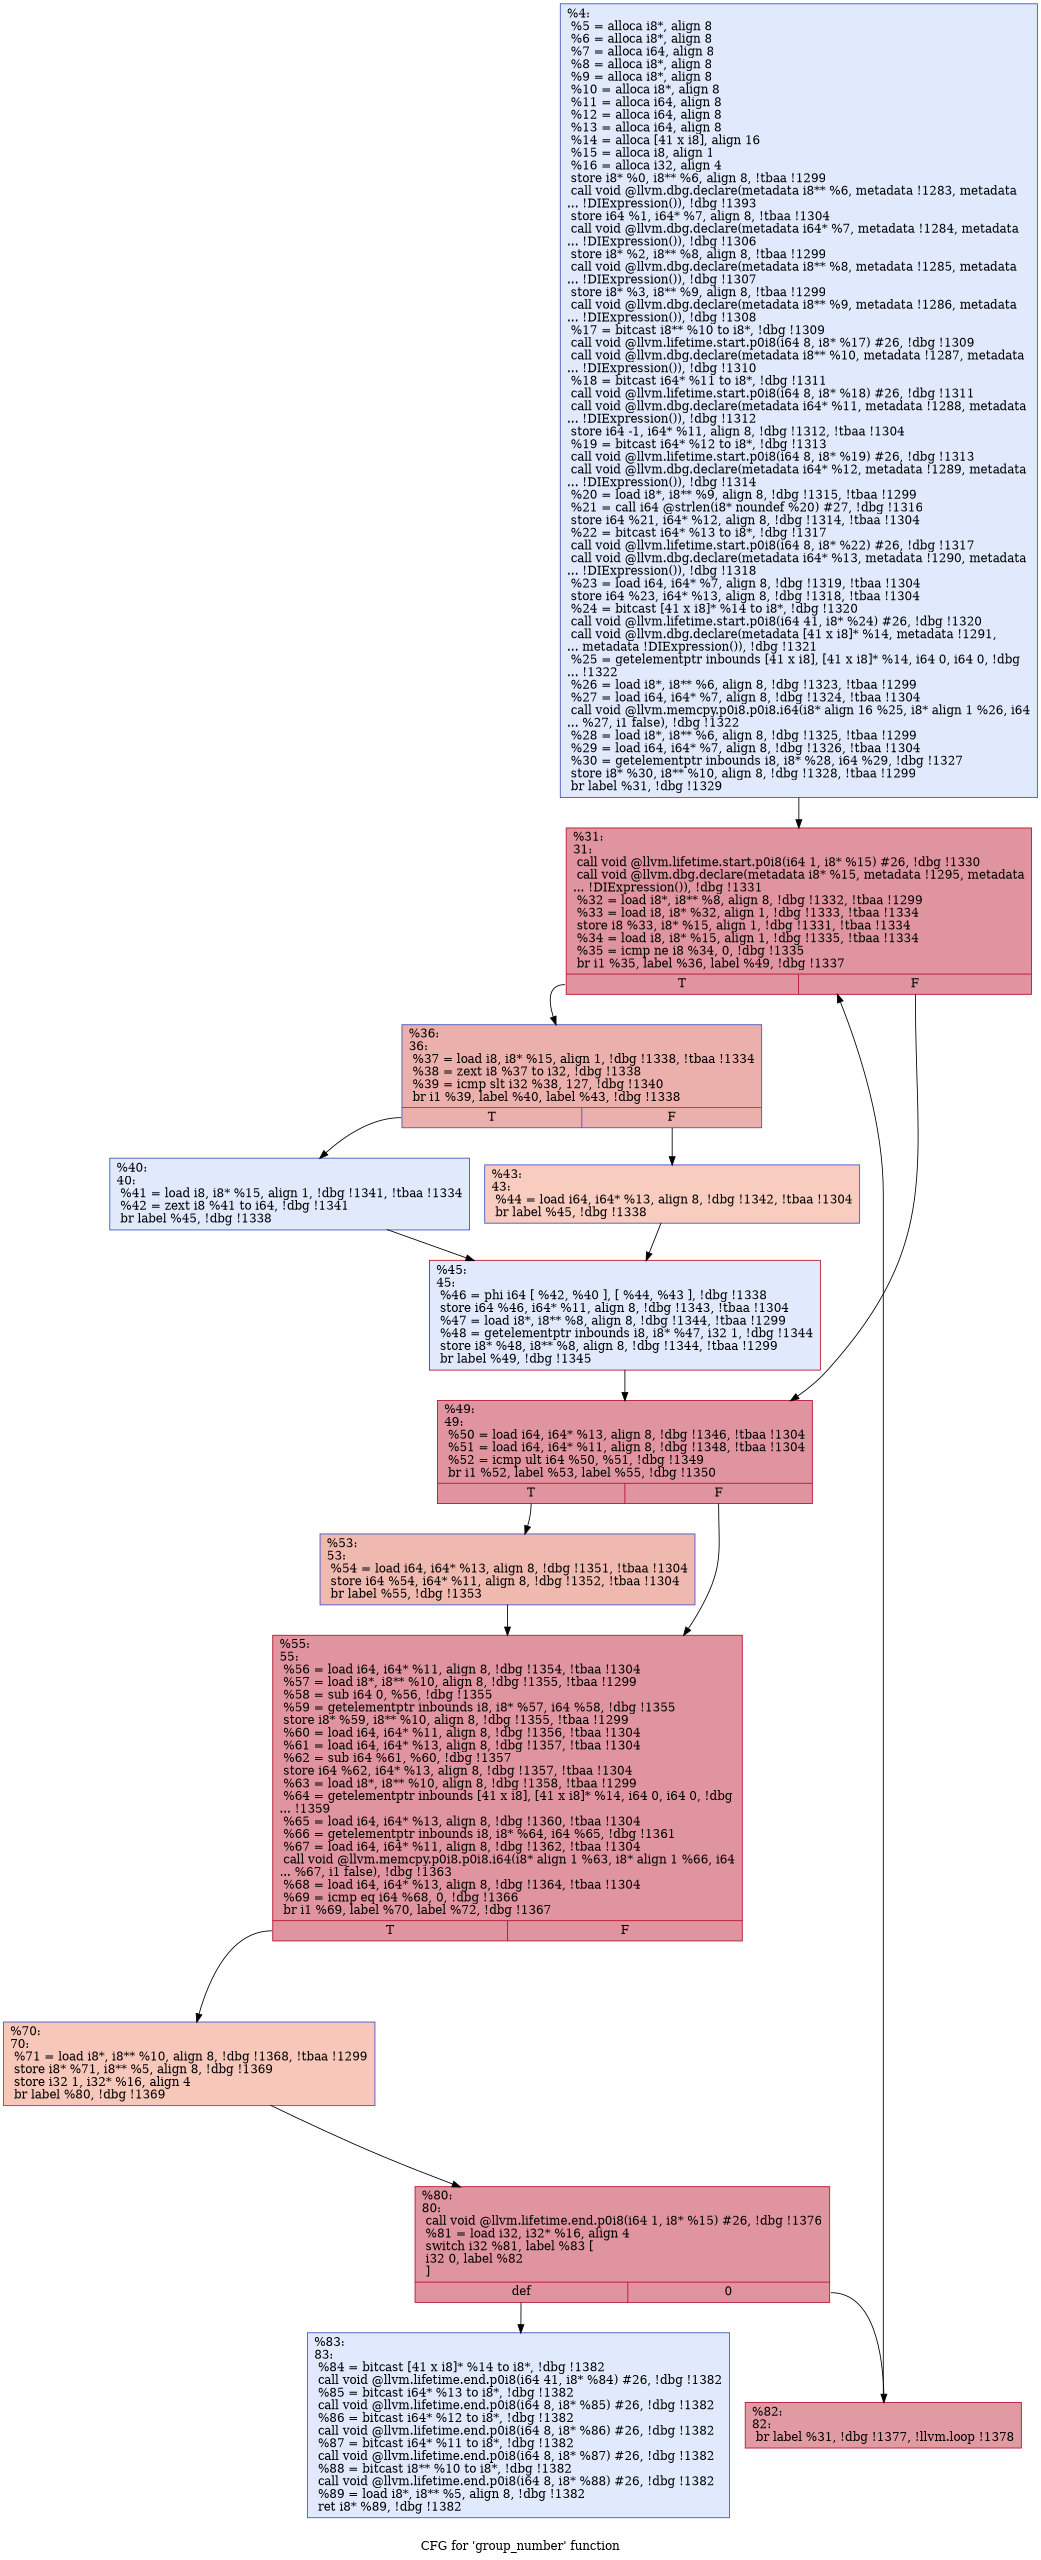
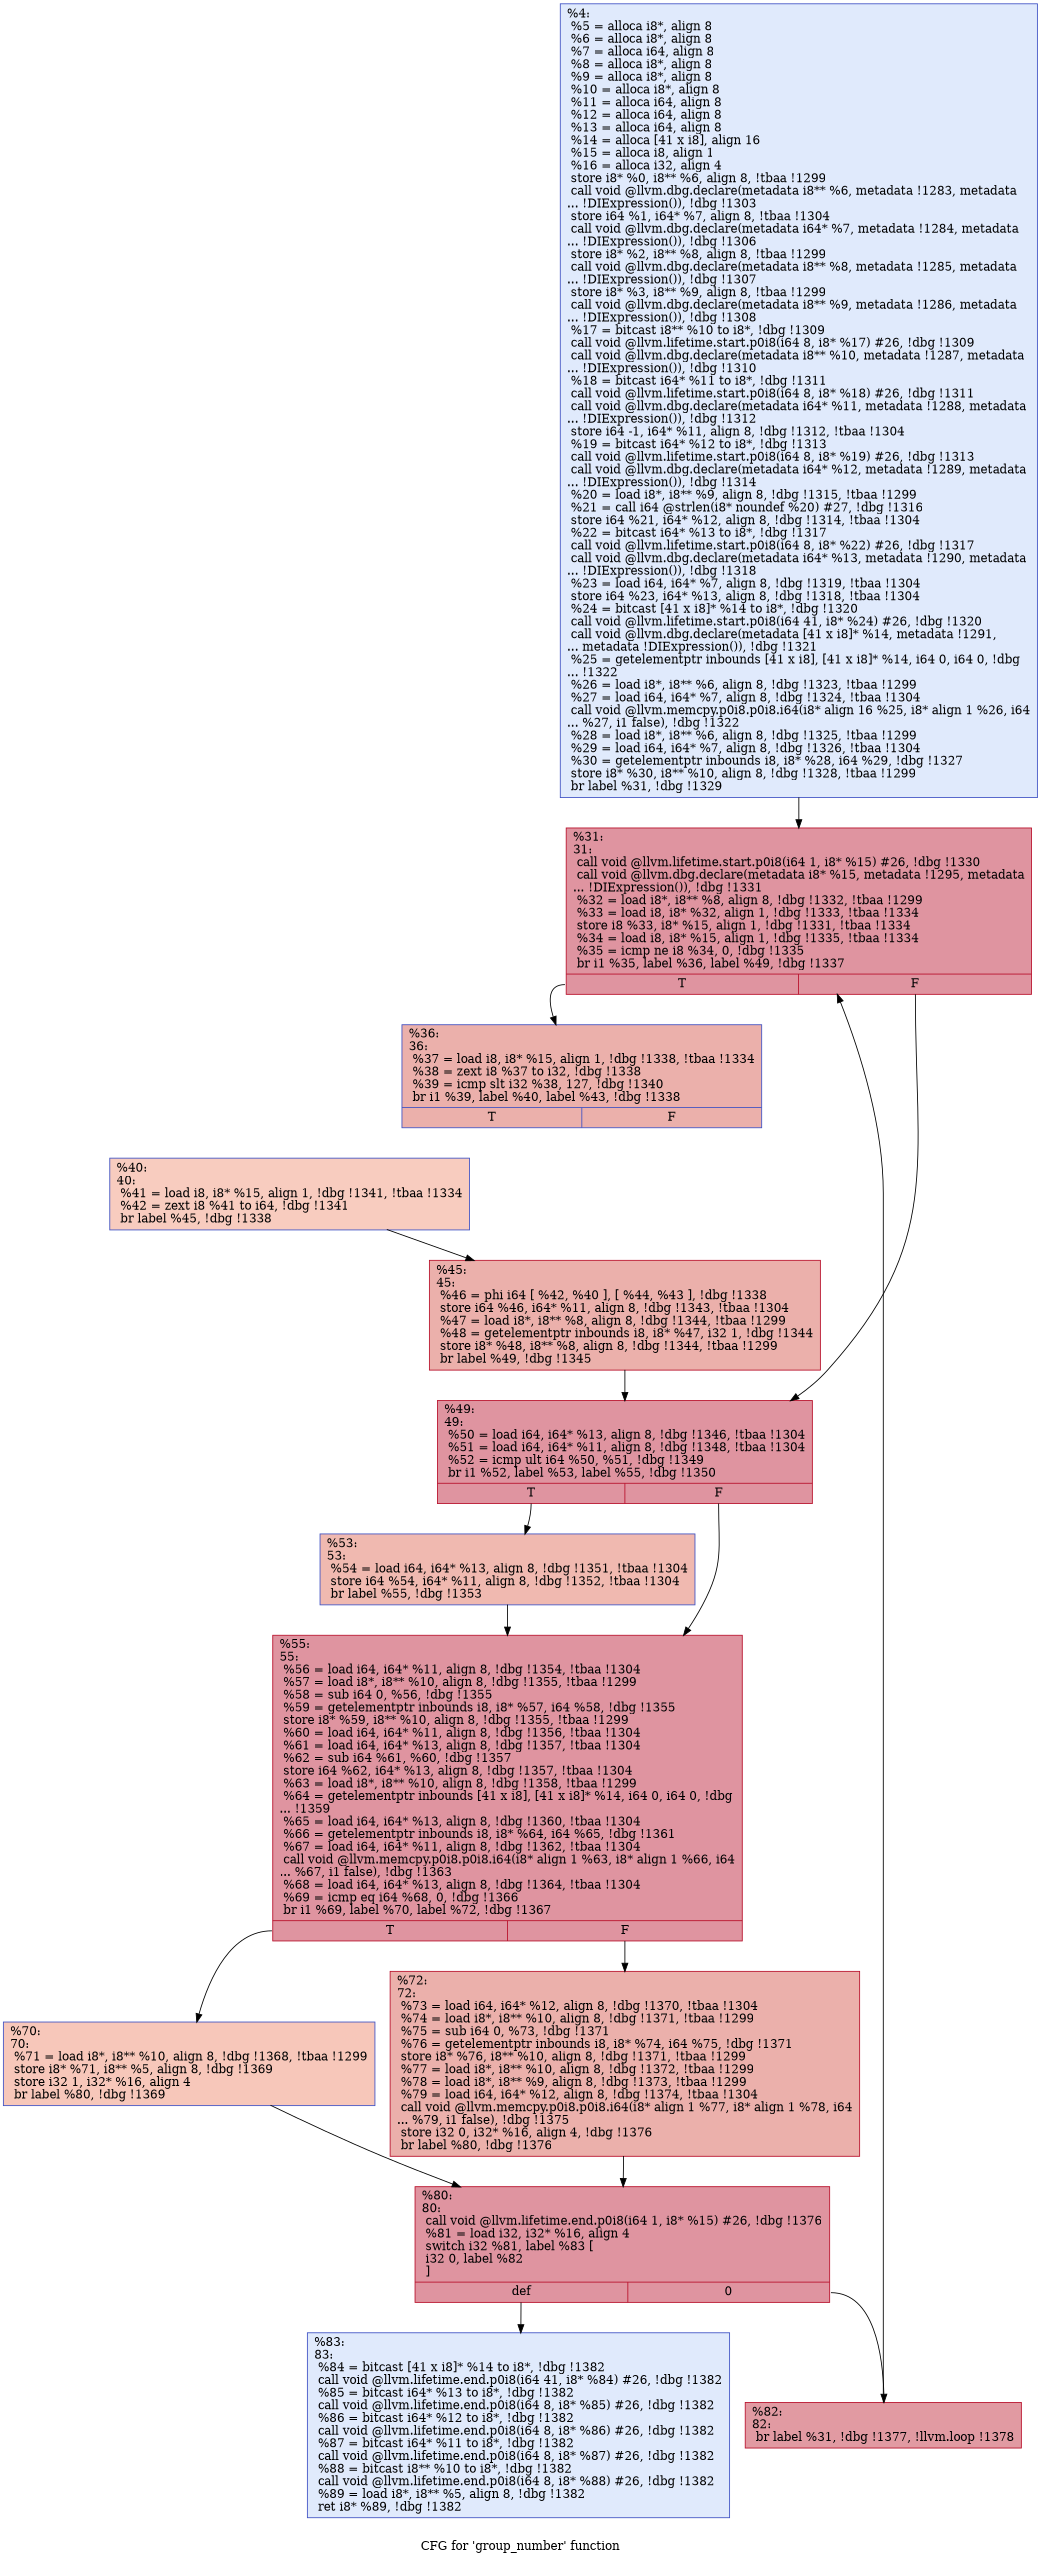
node "%4:": text "... !DIExpression()), !dbg !1393" -> "... !DIExpression()), !dbg !1303"
edge "%36:" -> "%40:": removed
node "%40:": fillcolor #b9d0f970 -> #f08b6e70
node "%43:": removed
node "%45:": fillcolor #b9d0f970 -> #d24b4070
node "%72:": added
